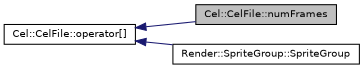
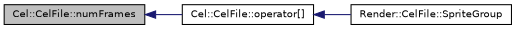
edge "Cel::CelFile::numFrames" -> "Cel::CelFile::operator[]": reversed
node "Render::SpriteGroup::SpriteGroup": label "Render::SpriteGroup::SpriteGroup" -> "Render::CelFile::SpriteGroup"
